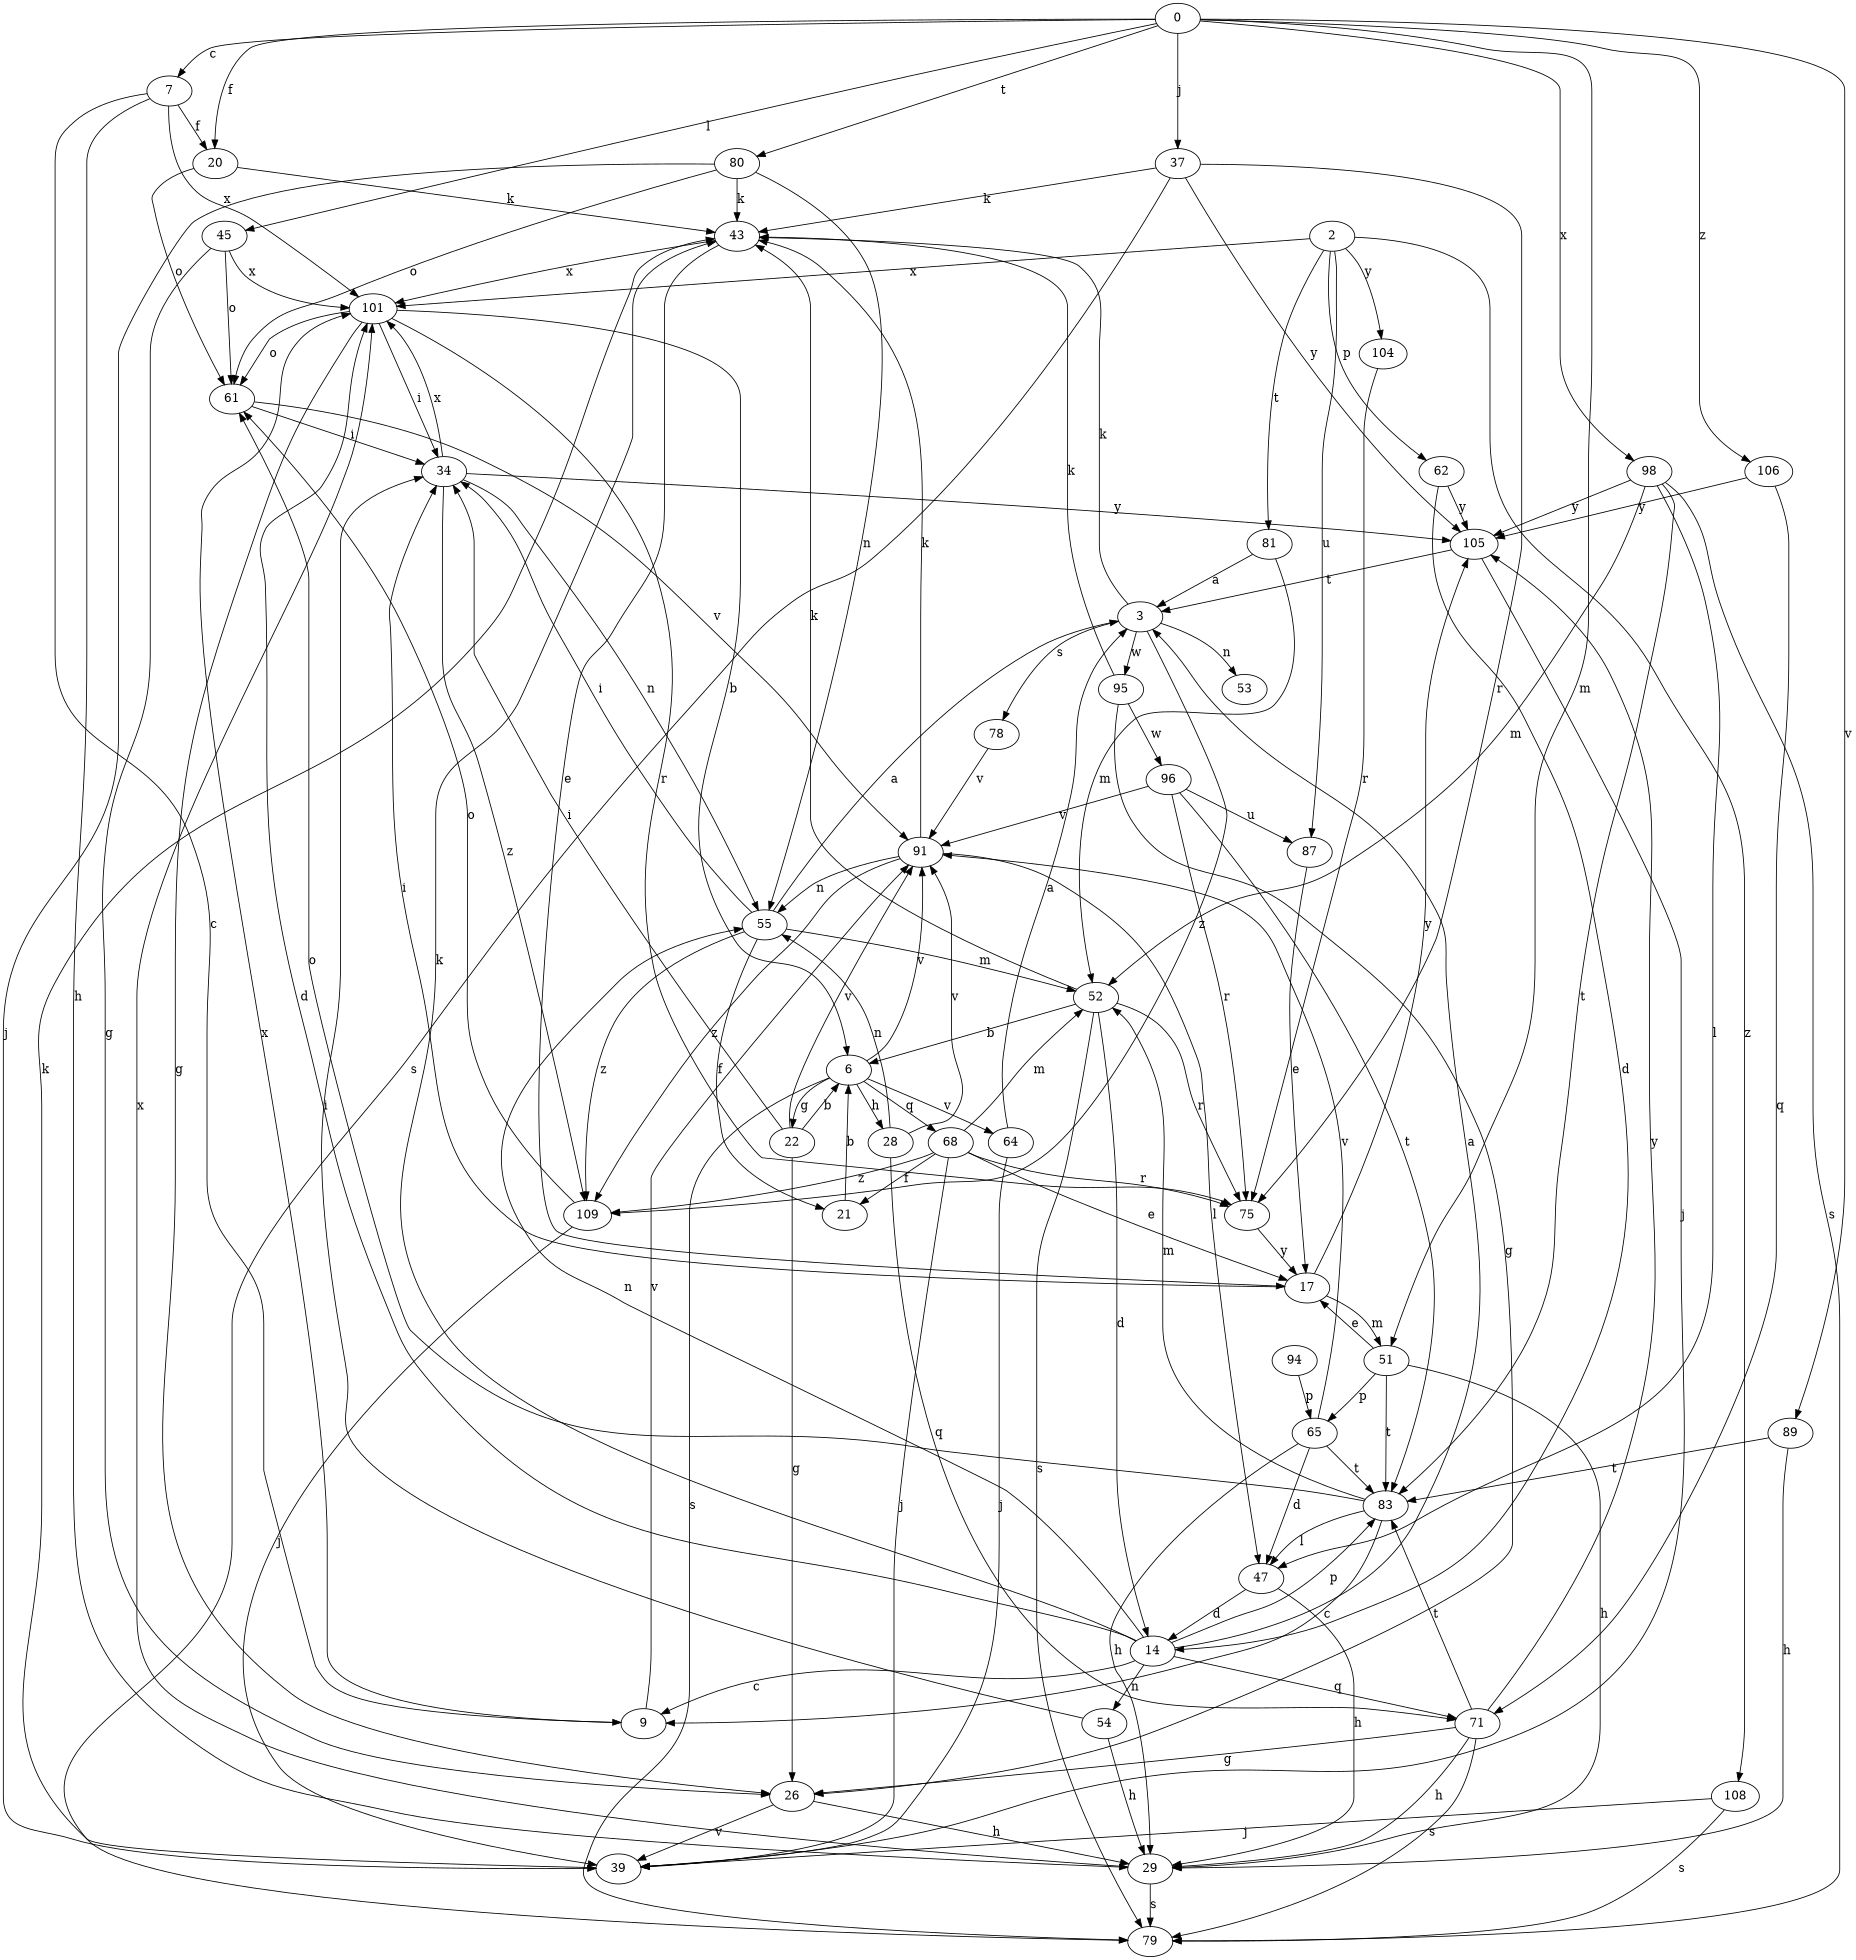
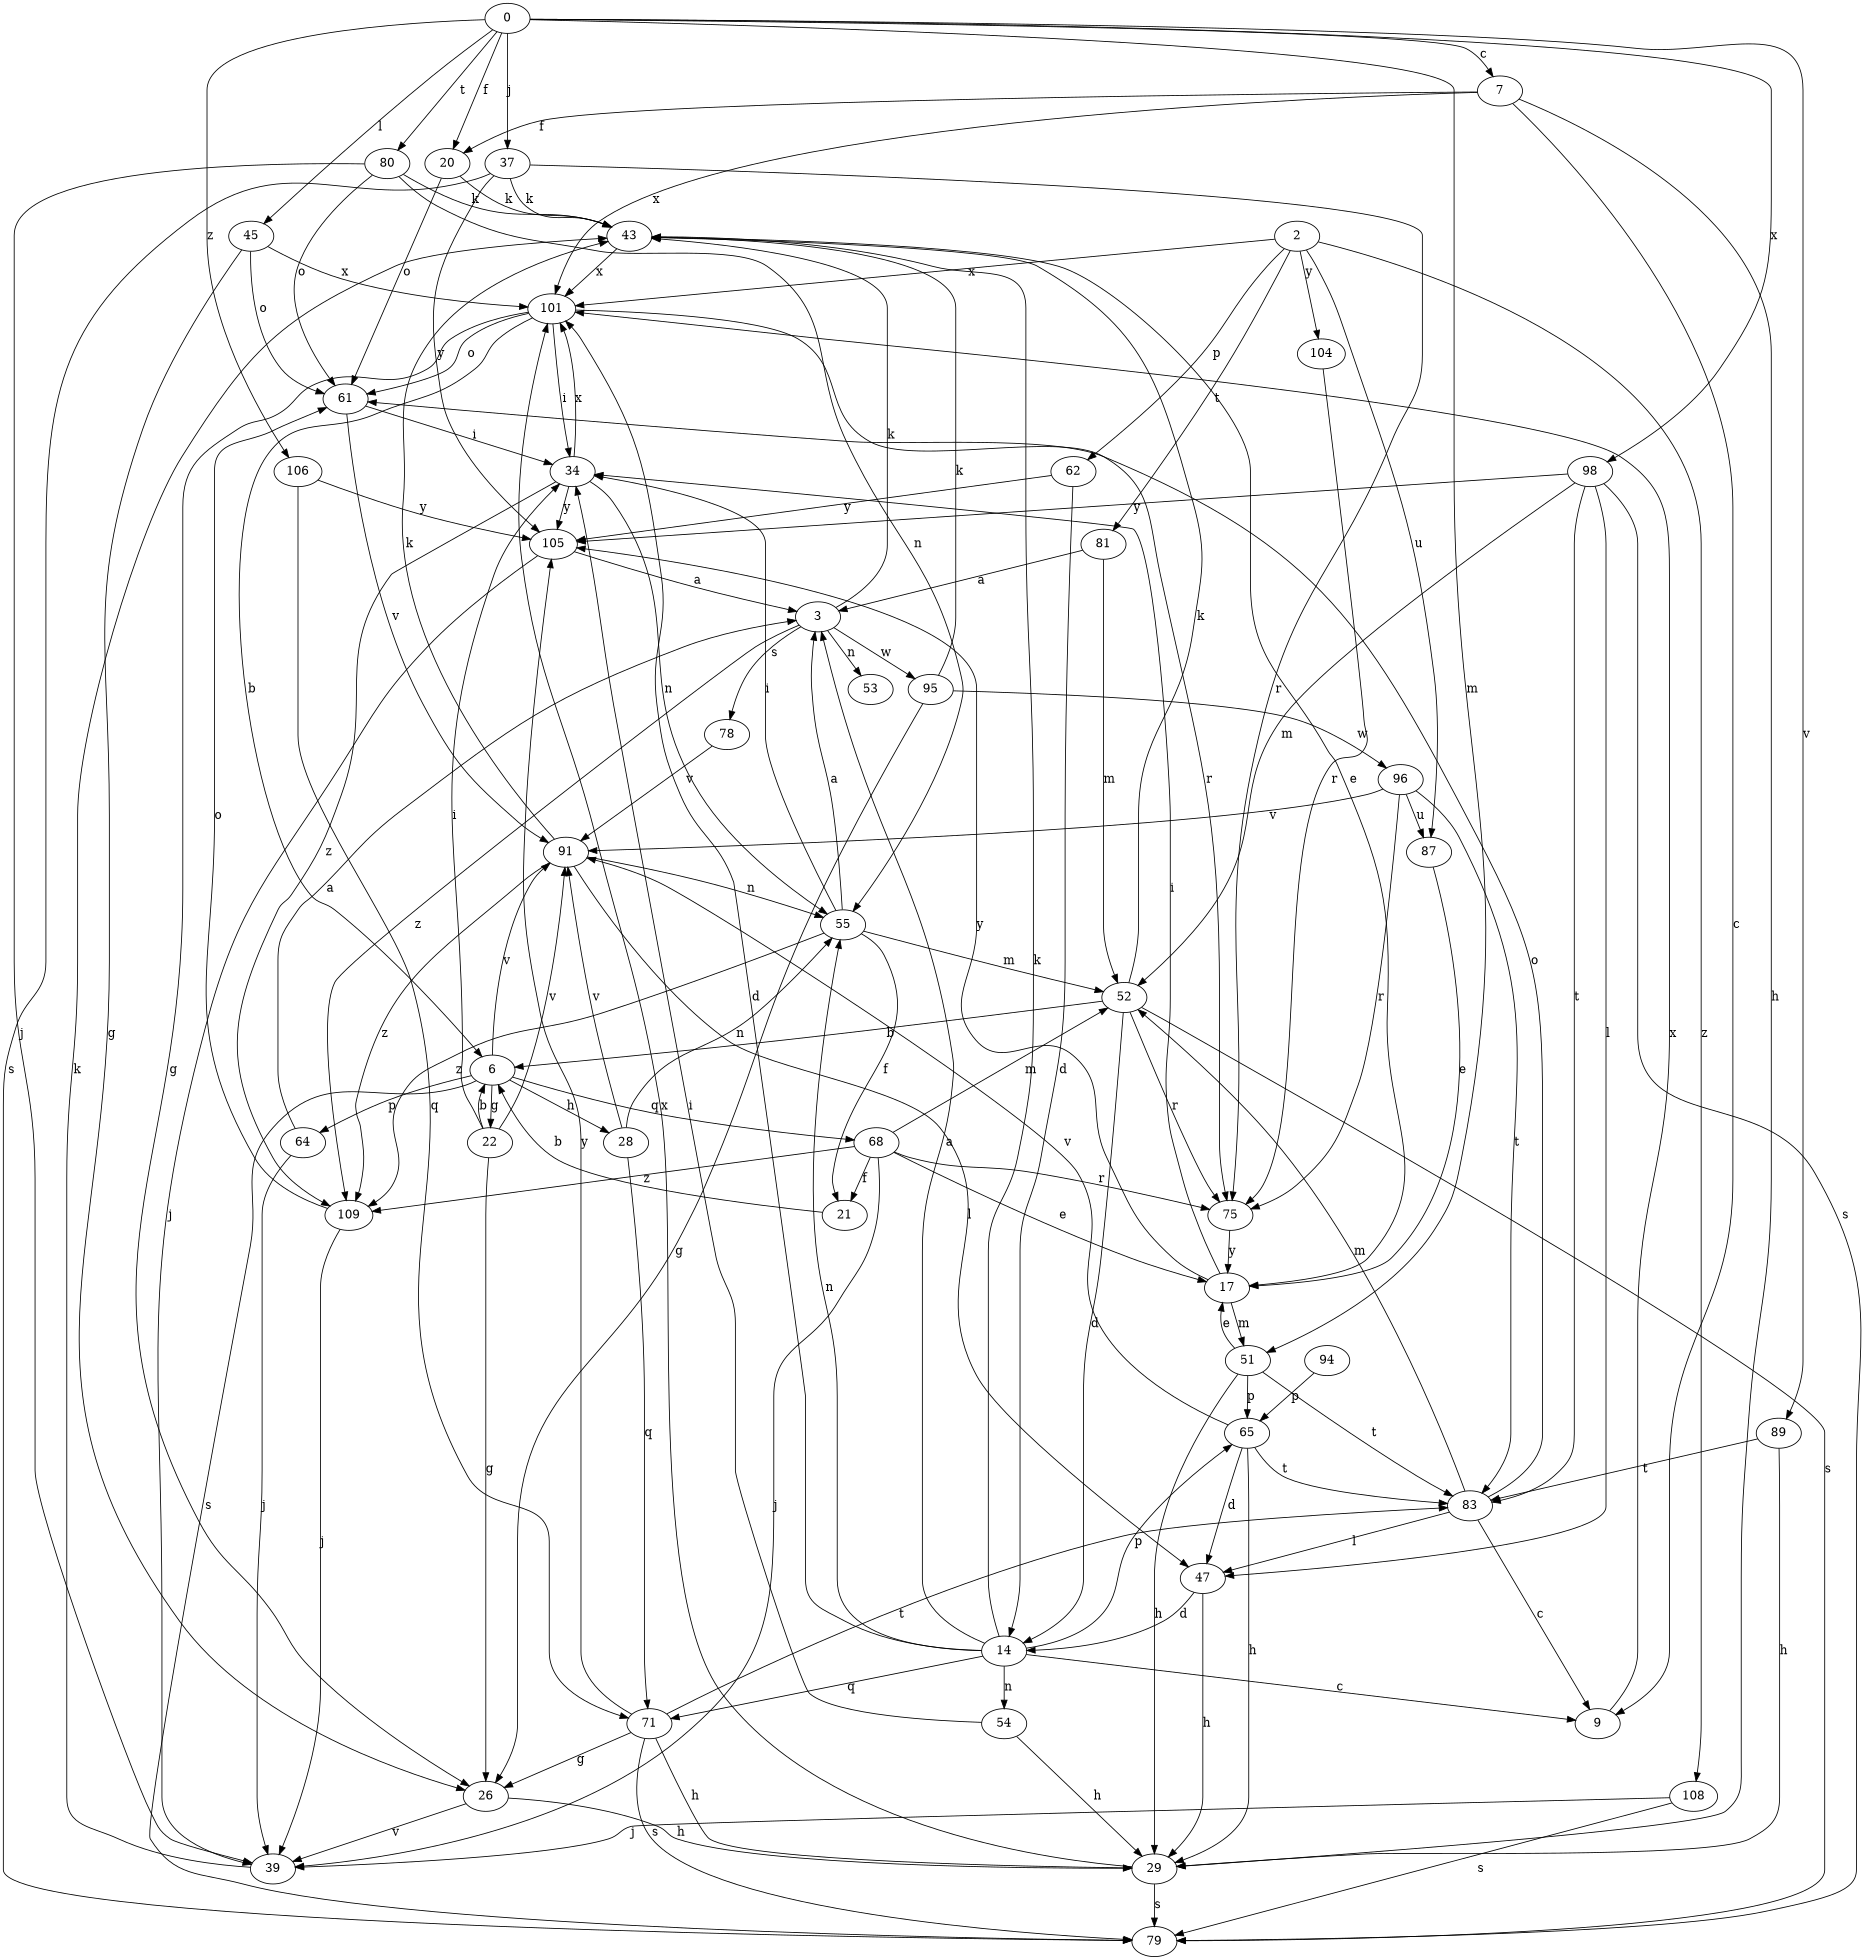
edge "105" -> "3": label "t" -> "a"
edge "6" -> "64": label "v" -> "p"
edge "9" -> "91": removed, label "v"
edge "14" -> "83": now "14" -> "65"
